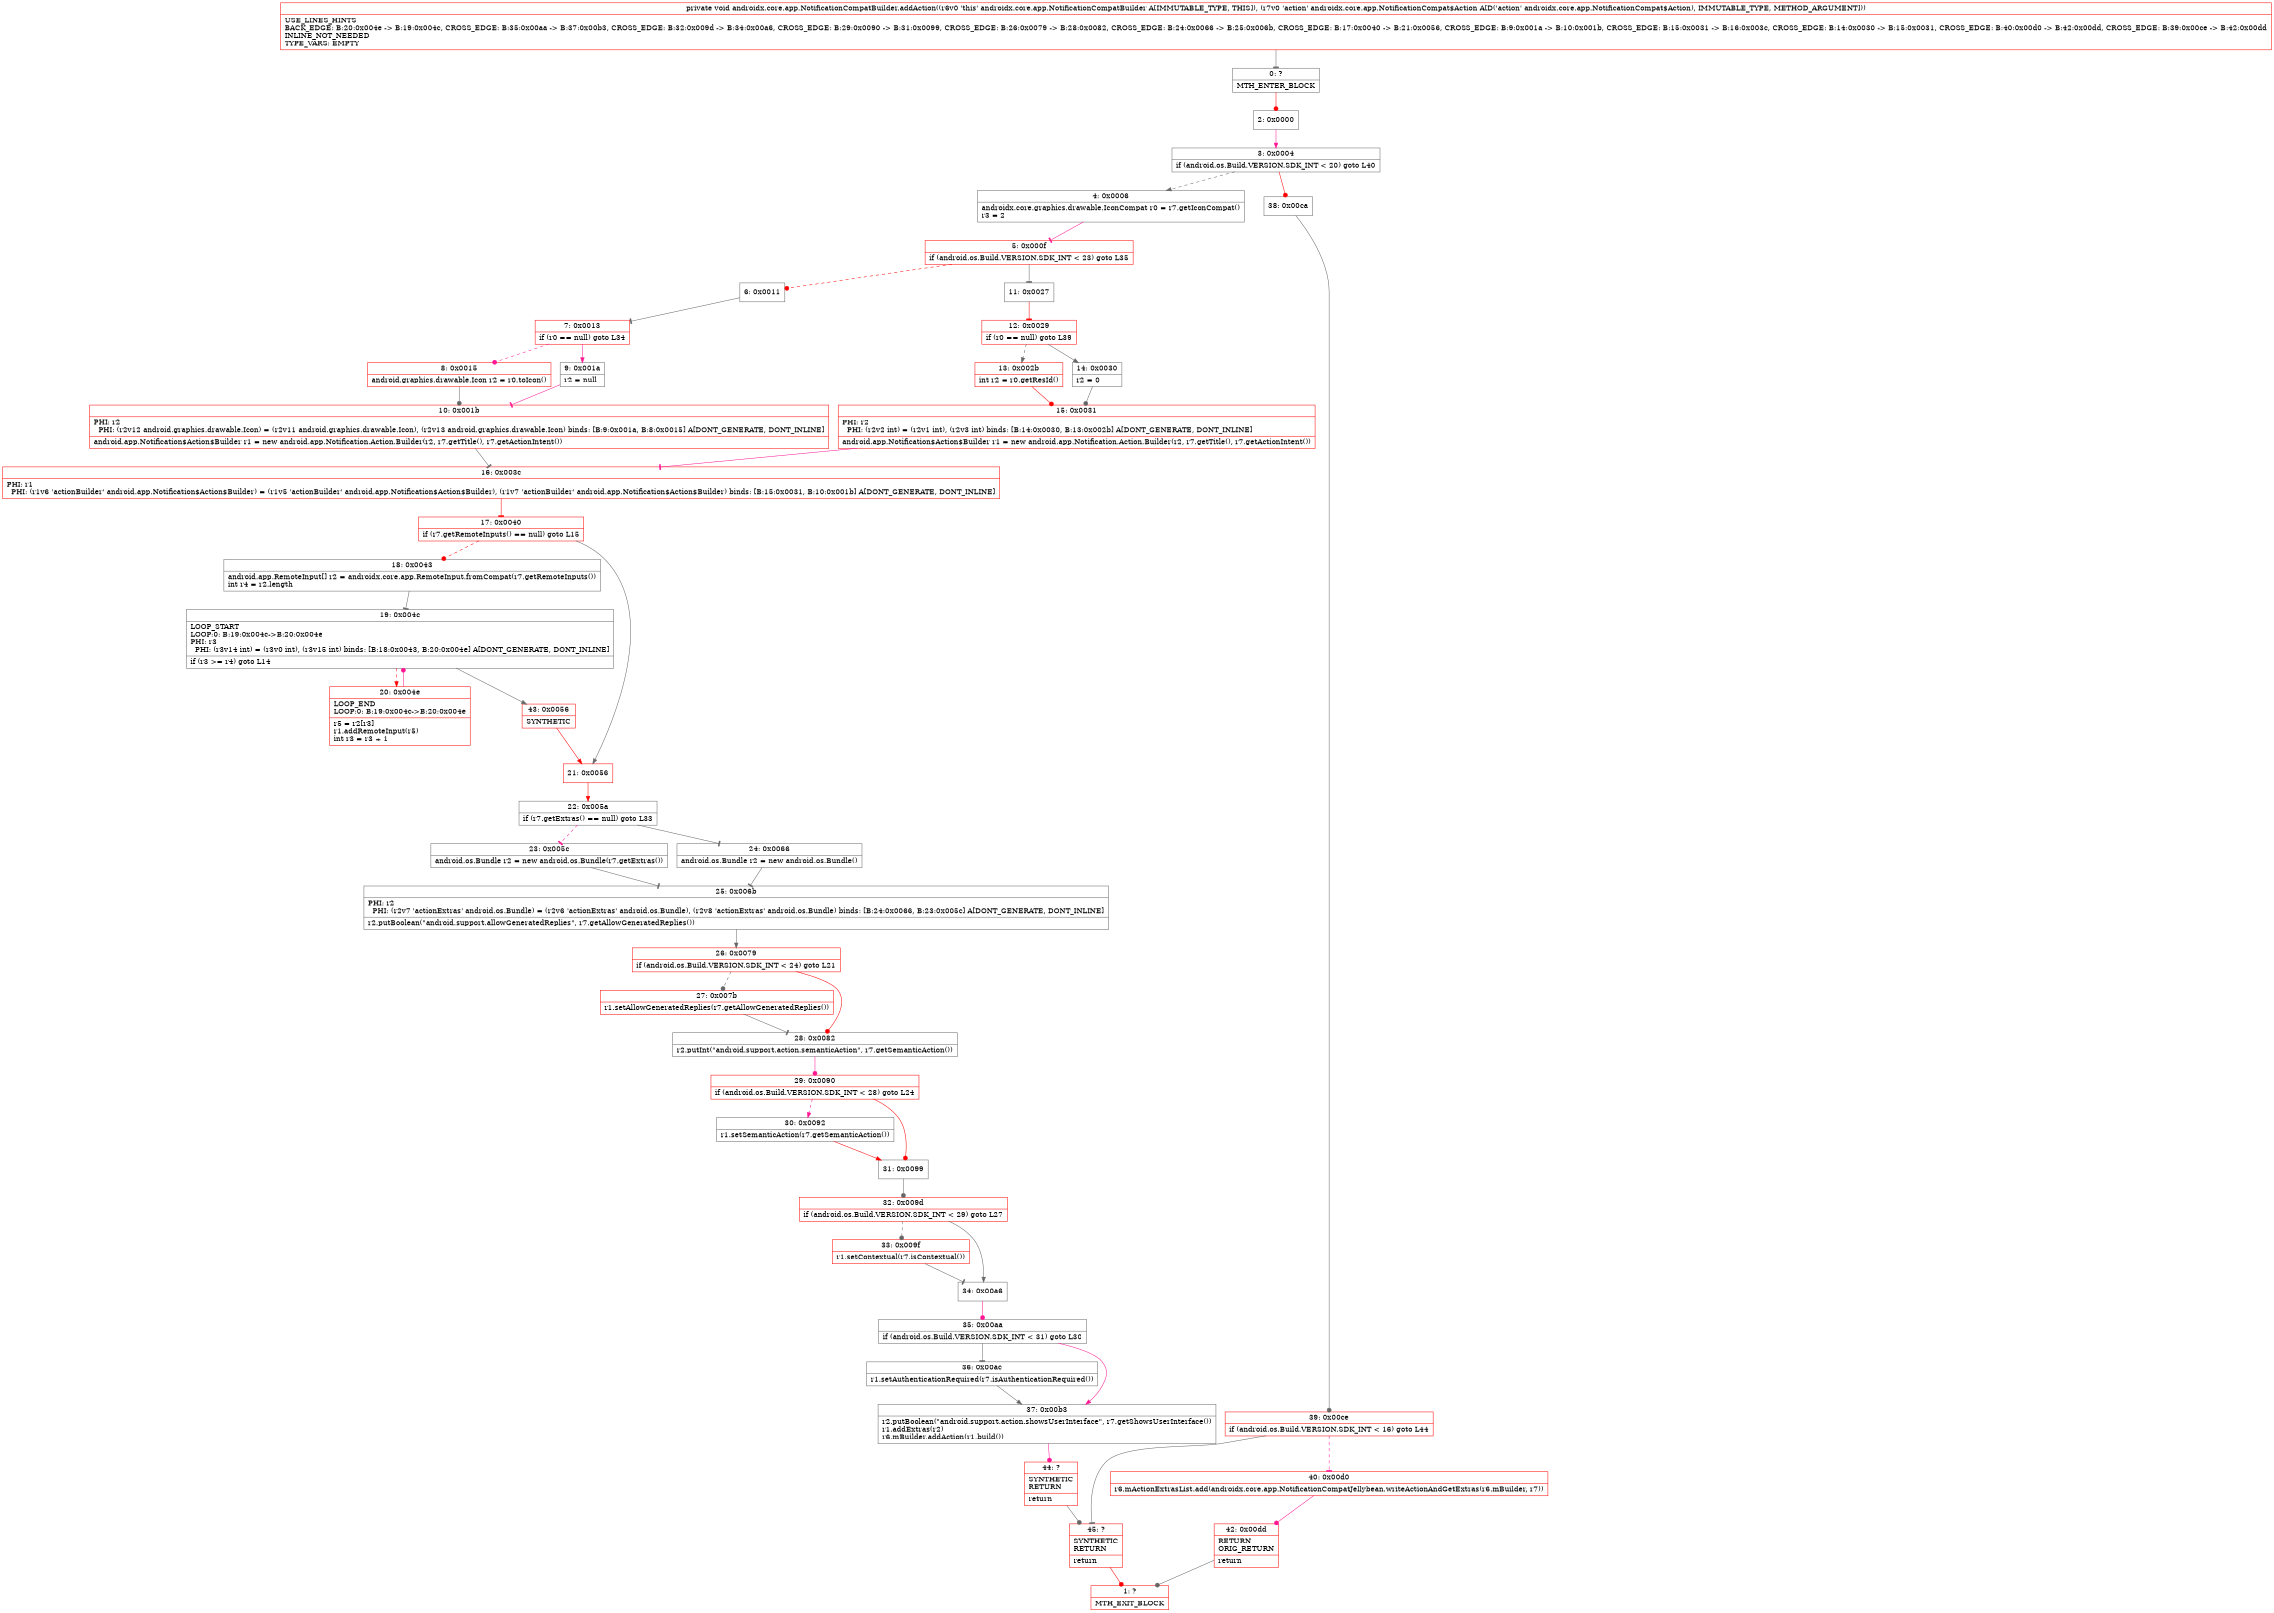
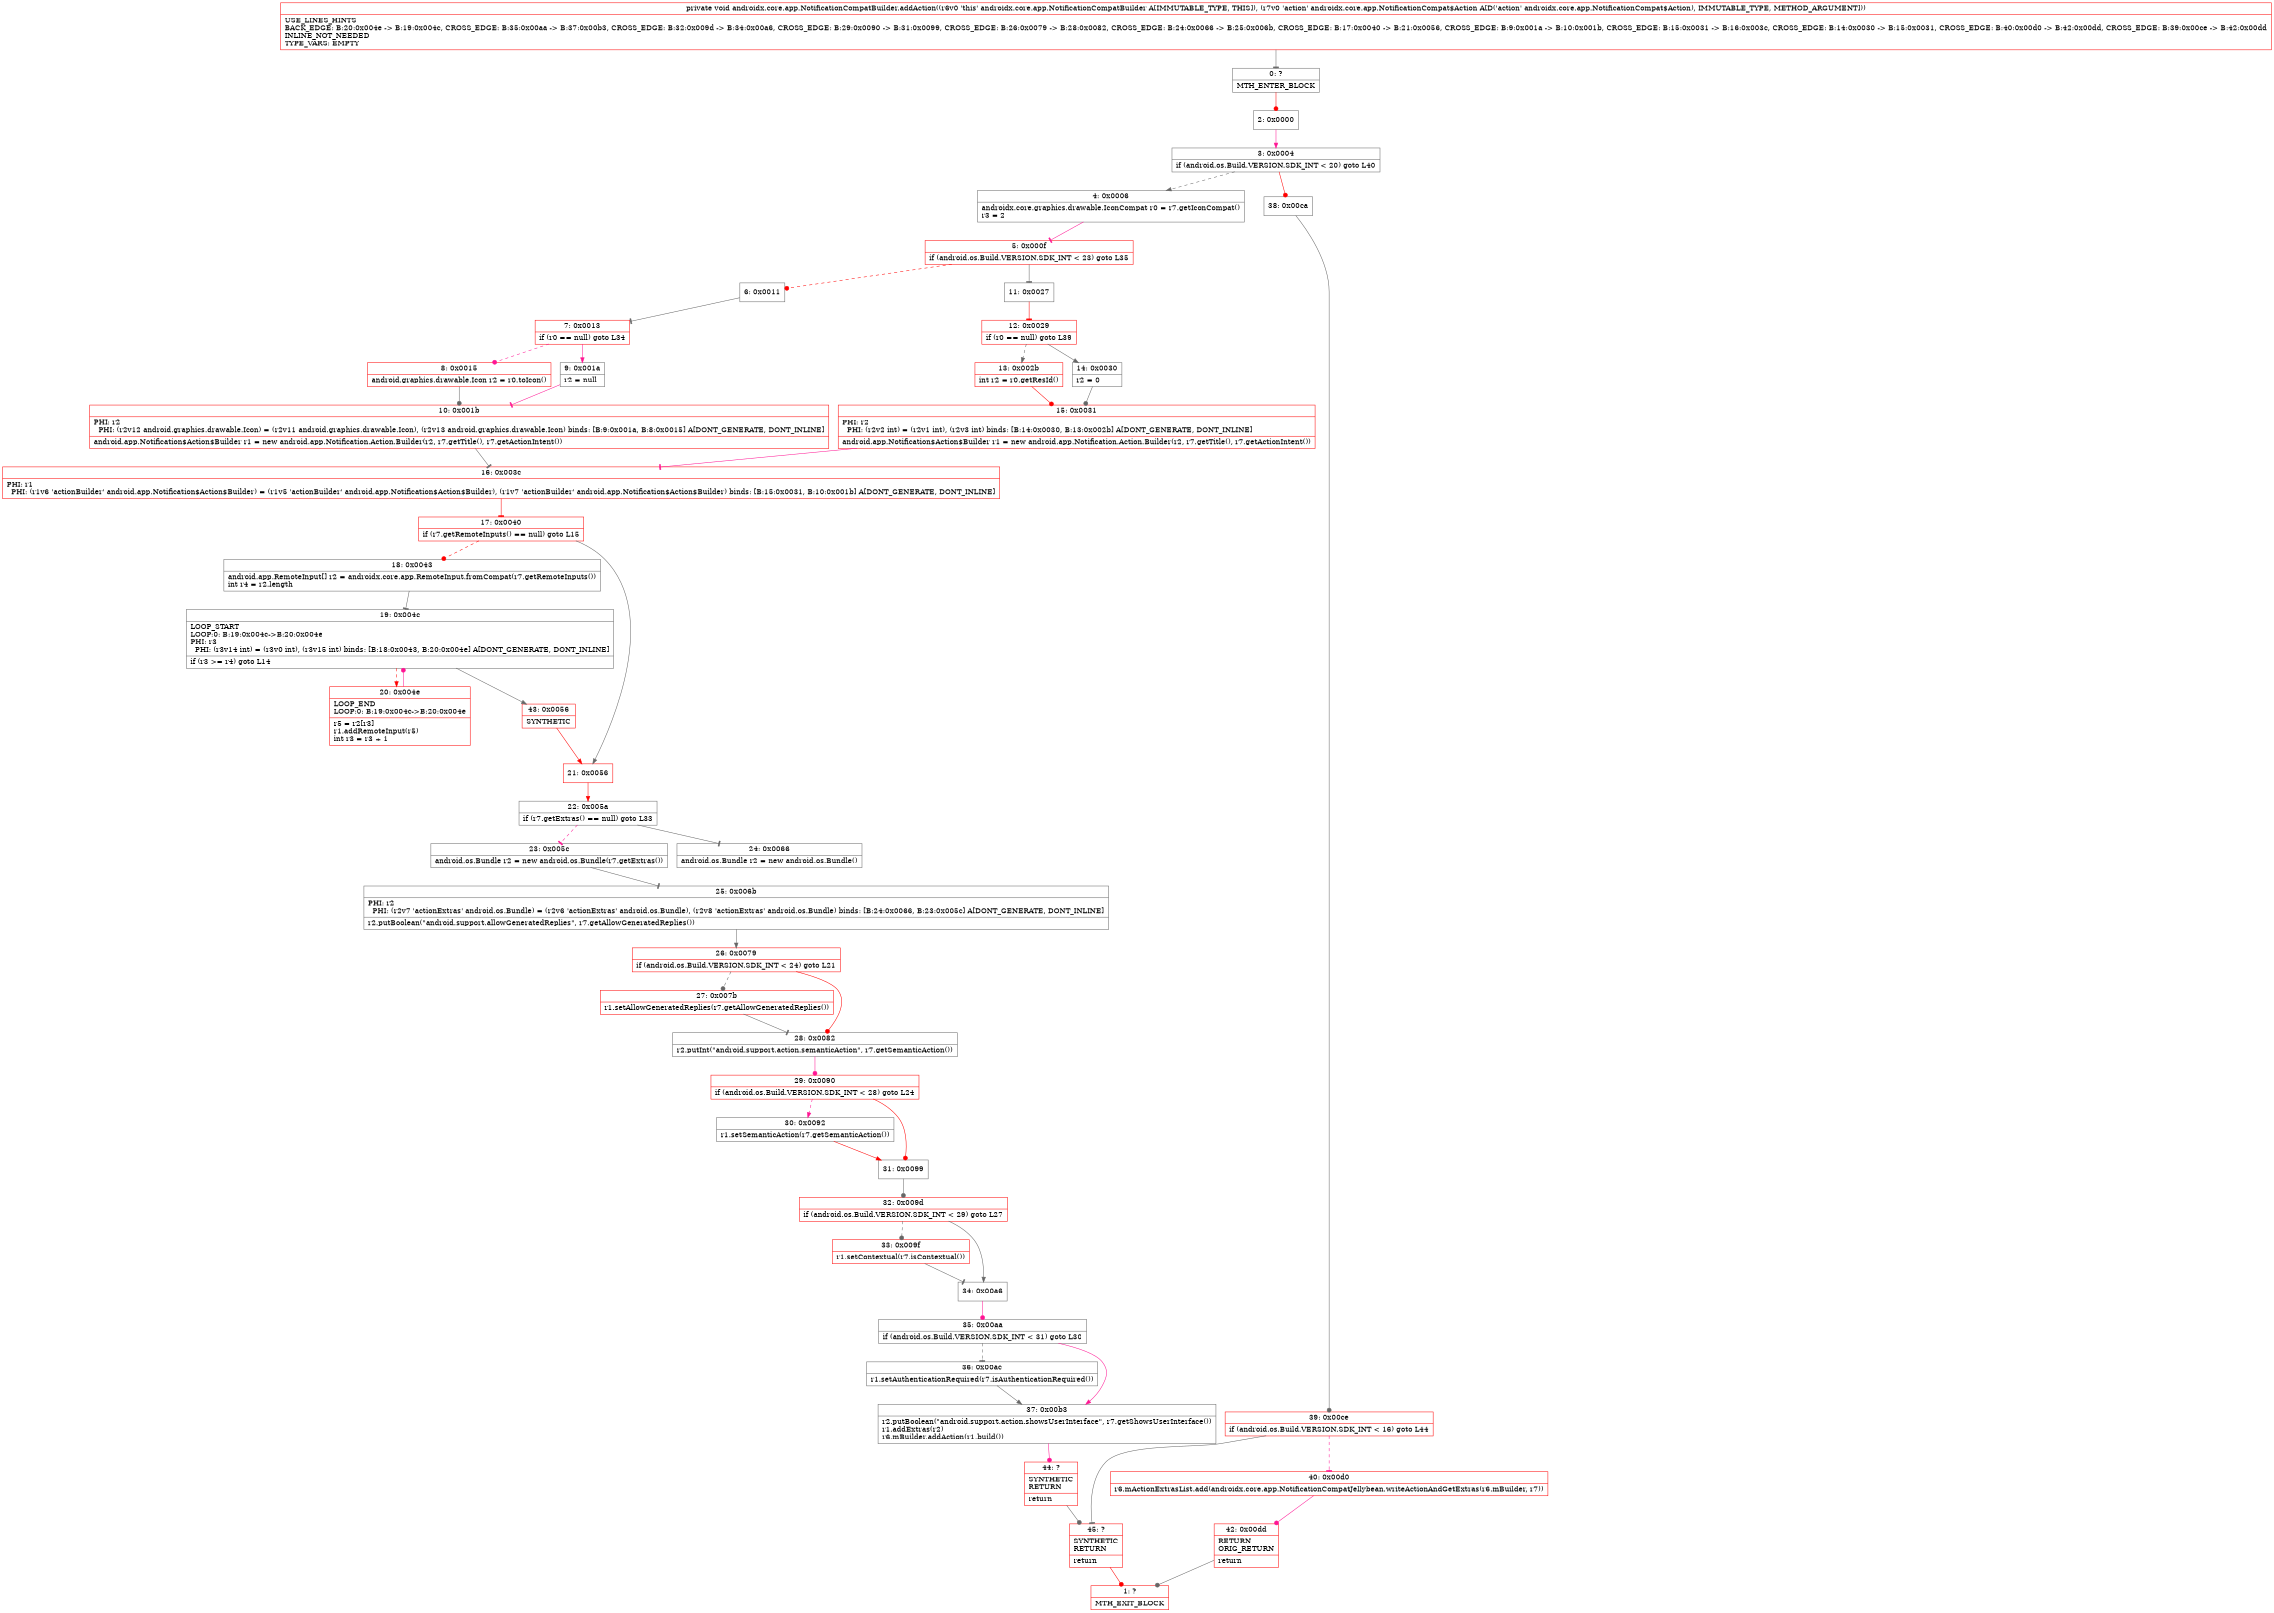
edge "24: 0x0066" -> "25: 0x006b": removed
edge "35: 0x00aa" -> "36: 0x00ac": style solid -> dashed
